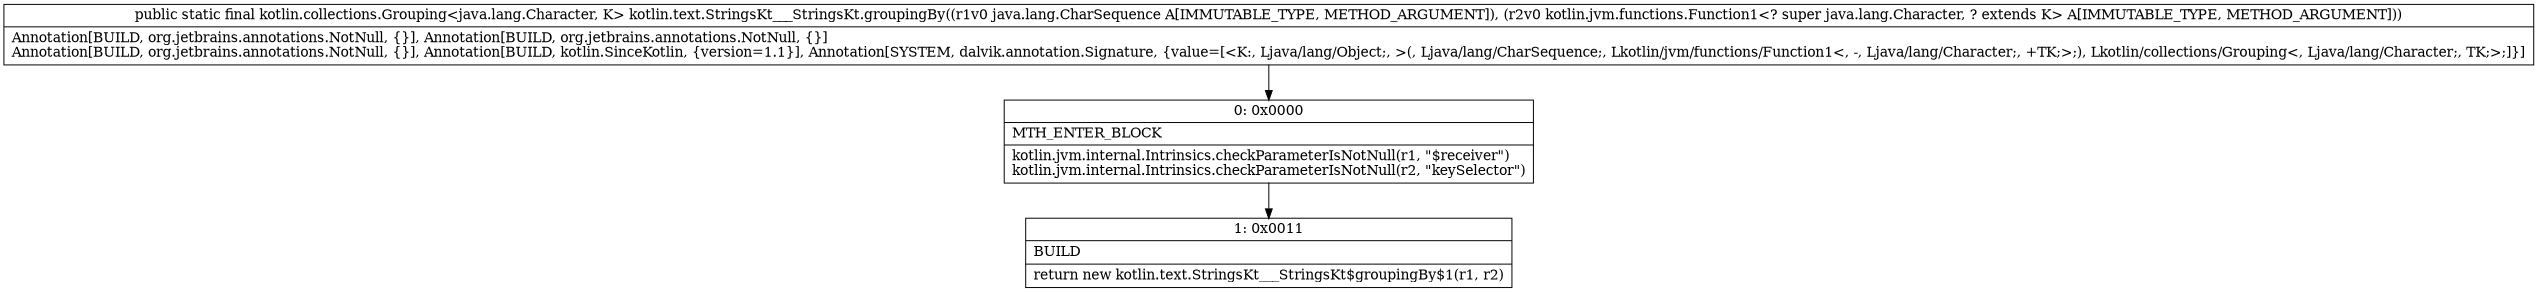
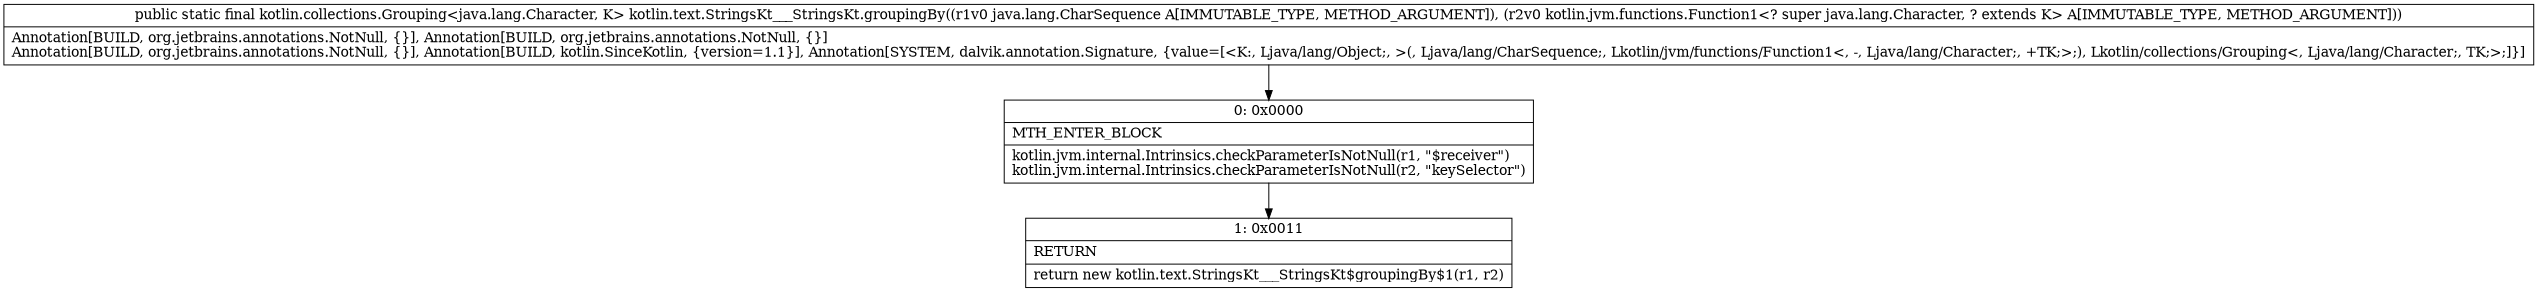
node "1: 0x0011": text "BUILD" -> "RETURN"
